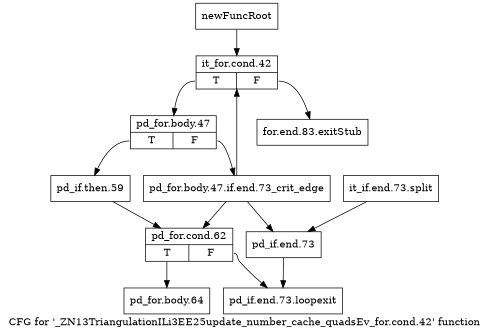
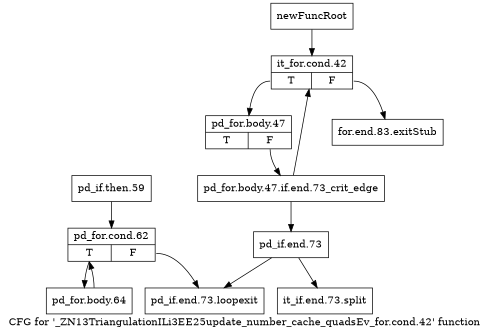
edge "pd_for.body.47" -> "pd_if.then.59": removed
edge "pd_for.body.47.if.end.73_crit_edge" -> "pd_for.cond.62": now "pd_for.body.64" -> "pd_for.cond.62"
edge "it_if.end.73.split" -> "pd_if.end.73": reversed
